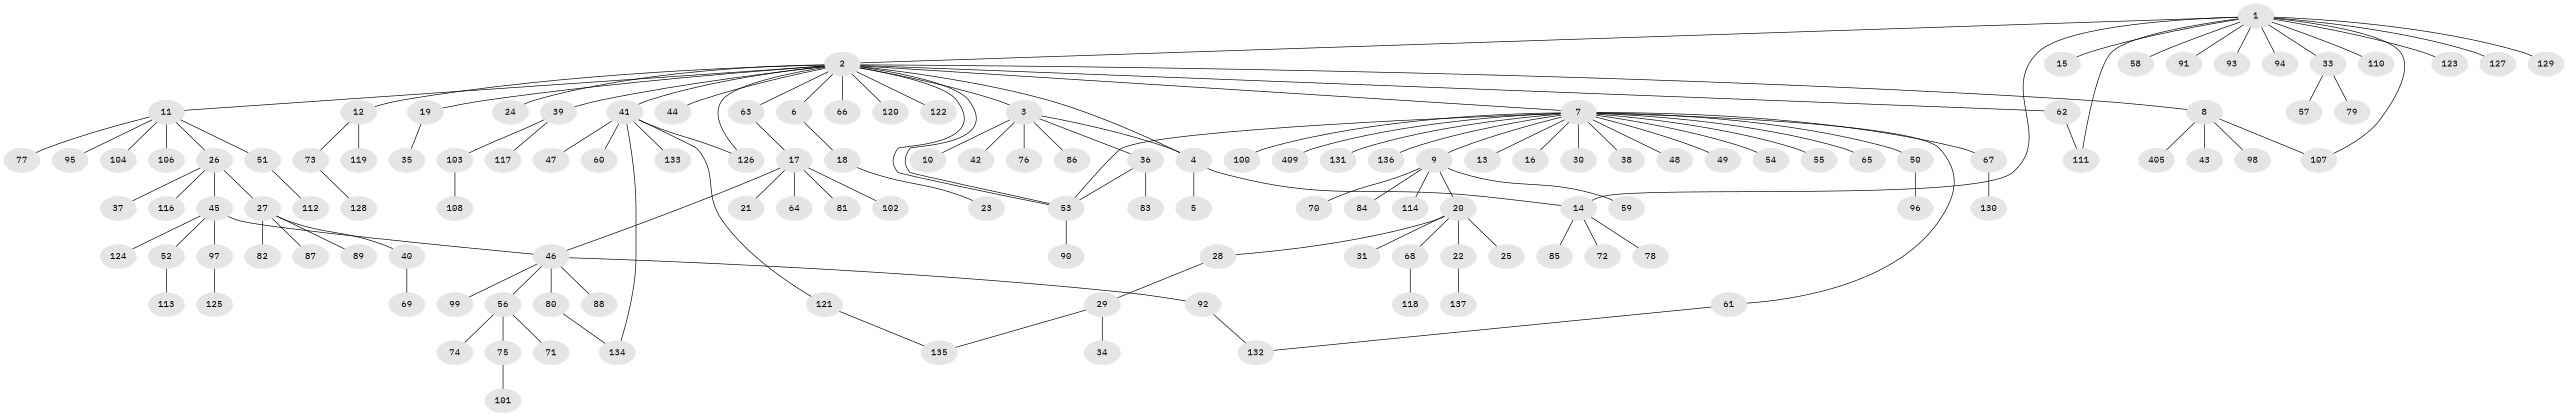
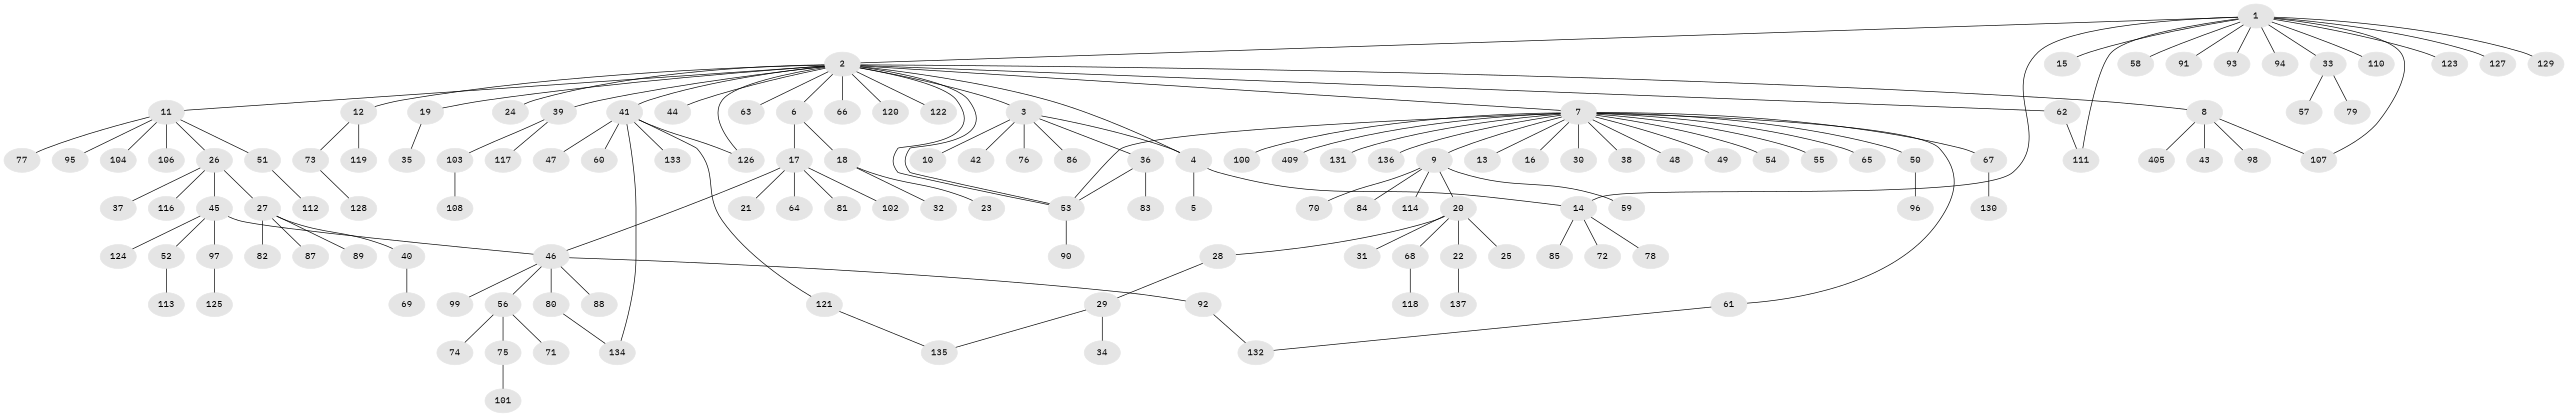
edge "63" -- "17": now "6" -- "17"
node "32": added
